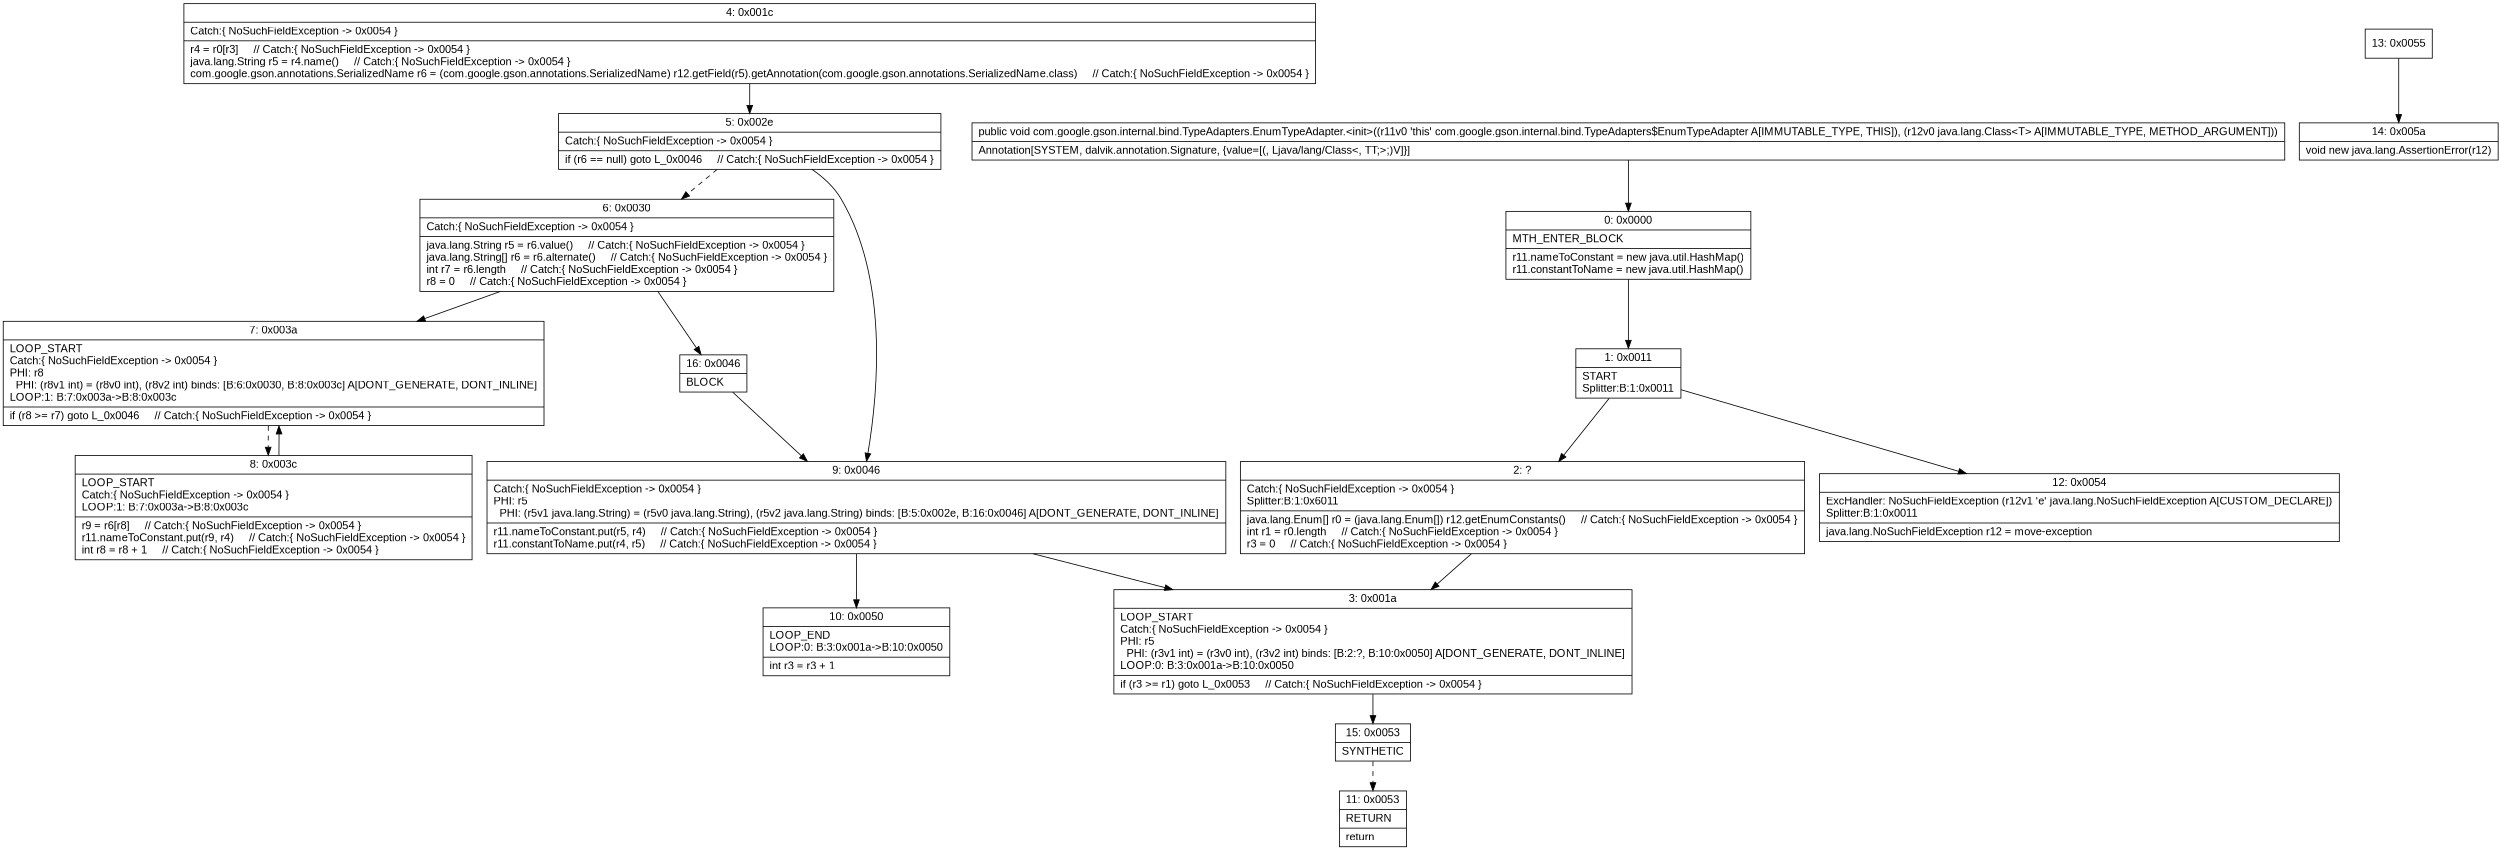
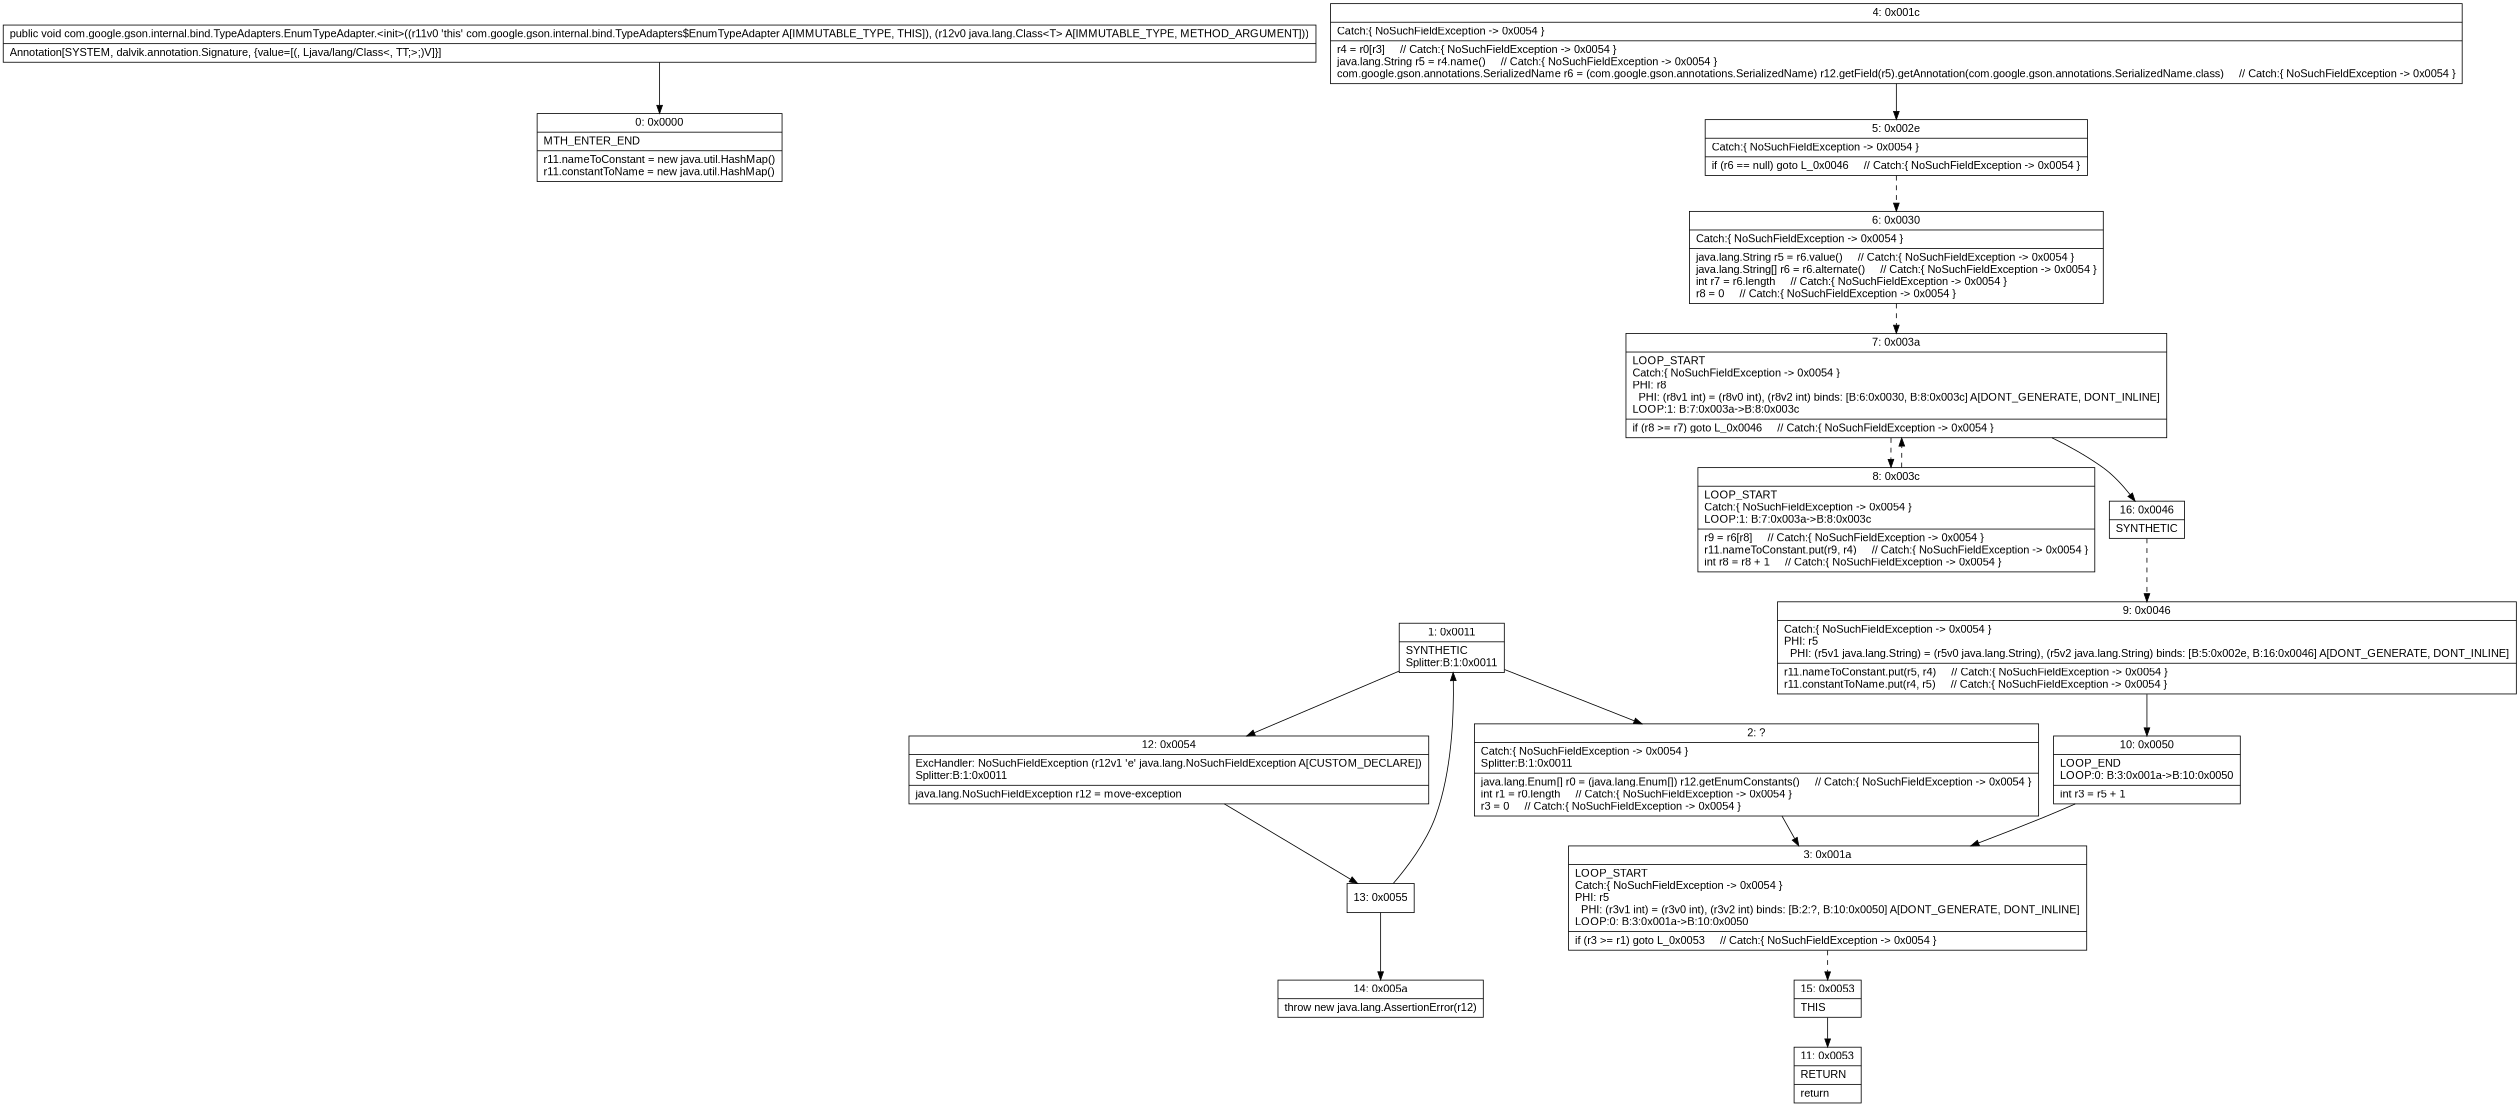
node "14: 0x005a": text "void new java.lang.AssertionError(r12)" -> "throw new java.lang.AssertionError(r12)"
node "0: 0x0000": text "MTH_ENTER_BLOCK" -> "MTH_ENTER_END"
edge "5: 0x002e" -> "9: 0x0046": removed
edge "6: 0x0030" -> "7: 0x003a": style solid -> dashed
edge "0: 0x0000" -> "1: 0x0011": now "13: 0x0055" -> "1: 0x0011"
edge "6: 0x0030" -> "16: 0x0046": now "7: 0x003a" -> "16: 0x0046"
node "1: 0x0011": text "START" -> "SYNTHETIC"
node "16: 0x0046": text "BLOCK" -> "SYNTHETIC"
edge "16: 0x0046" -> "9: 0x0046": style solid -> dashed
edge "8: 0x003c" -> "7: 0x003a": style solid -> dashed
node "2: ?": text "Splitter:B:1:0x6011" -> "Splitter:B:1:0x0011"
edge "9: 0x0046" -> "3: 0x001a": now "10: 0x0050" -> "3: 0x001a"
node "10: 0x0050": text "int r3 = r3 + 1" -> "int r3 = r5 + 1"
edge "3: 0x001a" -> "15: 0x0053": style solid -> dashed
node "15: 0x0053": text "SYNTHETIC" -> "THIS"
edge "15: 0x0053" -> "11: 0x0053": style dashed -> solid
edge "12: 0x0054" -> "13: 0x0055": added
